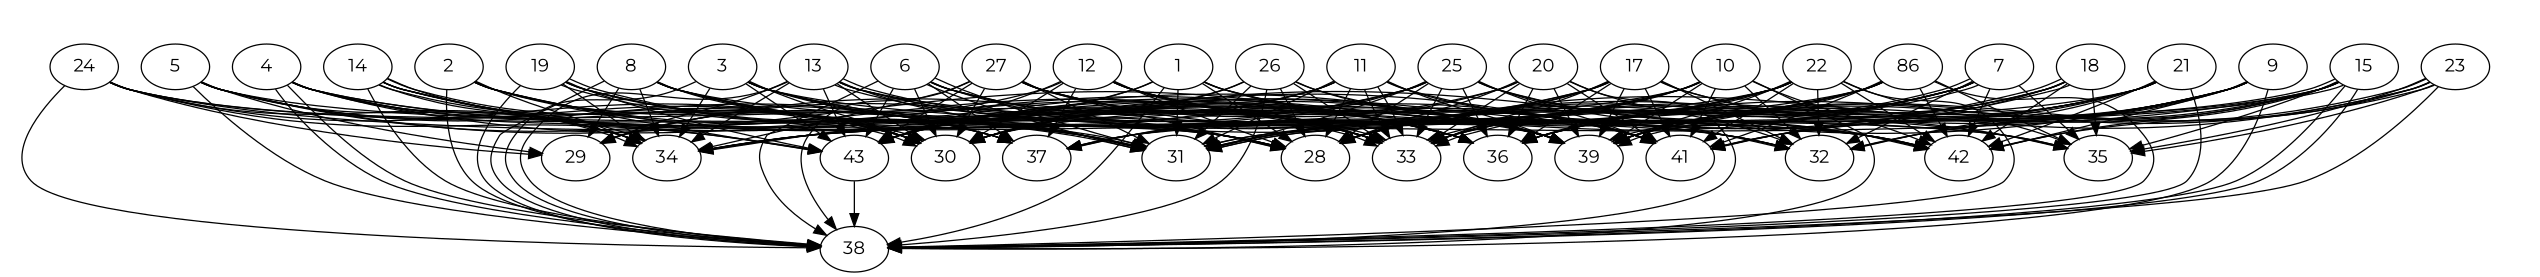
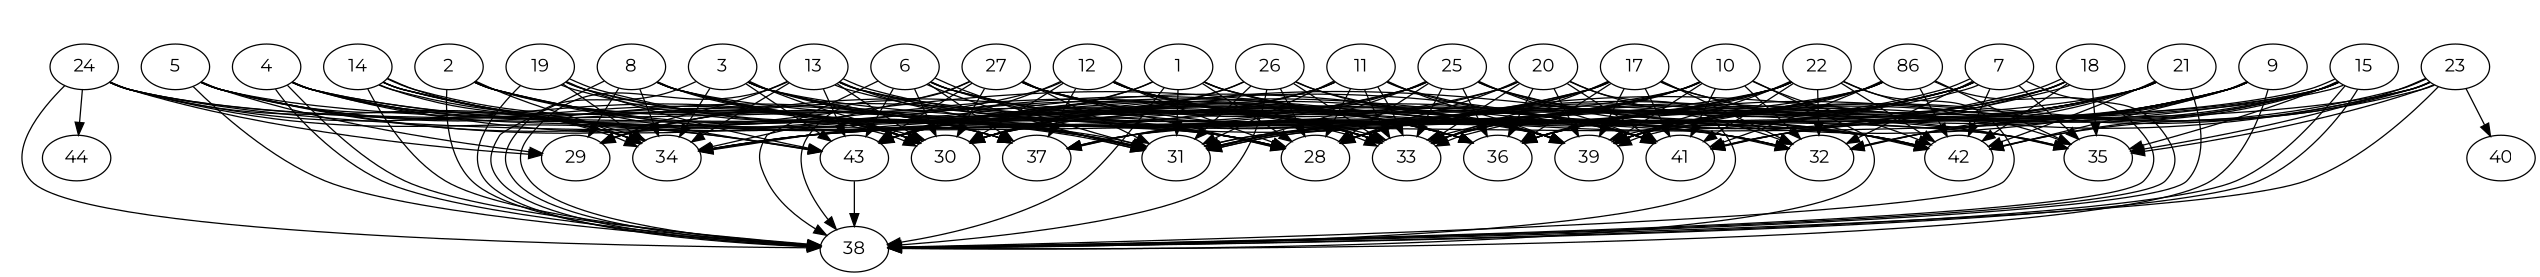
edge "19" -> "39": removed
edge "23" -> "30": added
node "44": added
node "40": added
edge "7" -> "38": added
